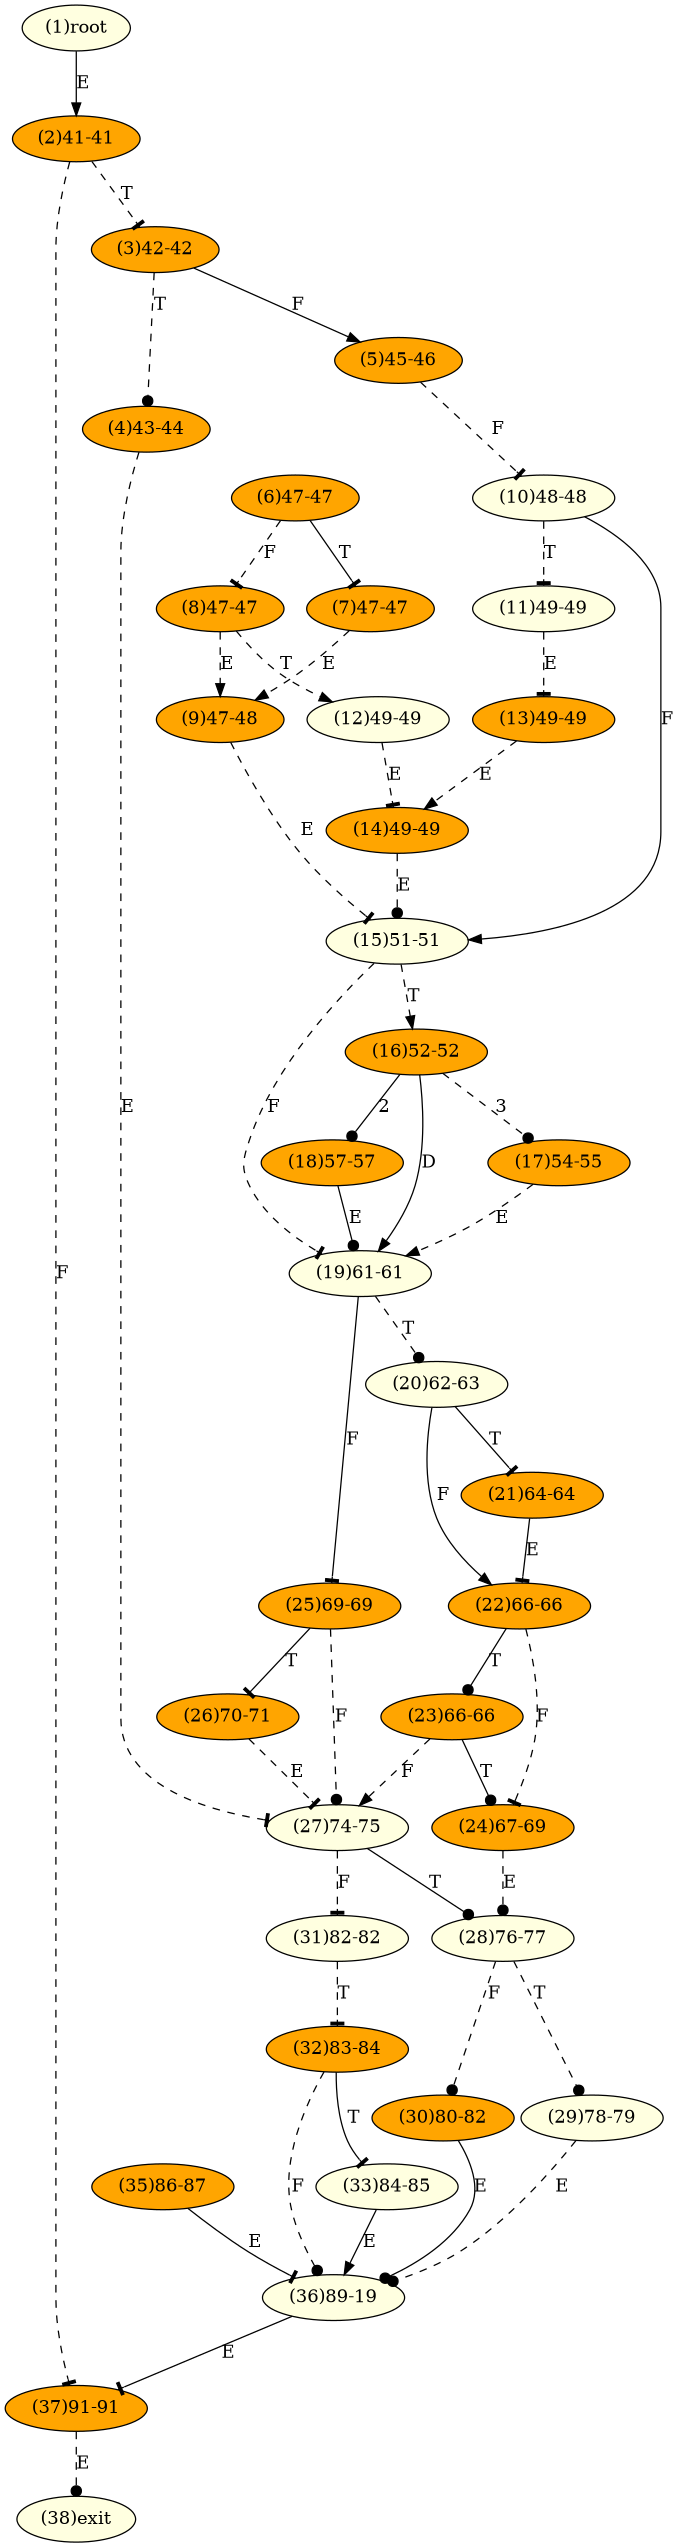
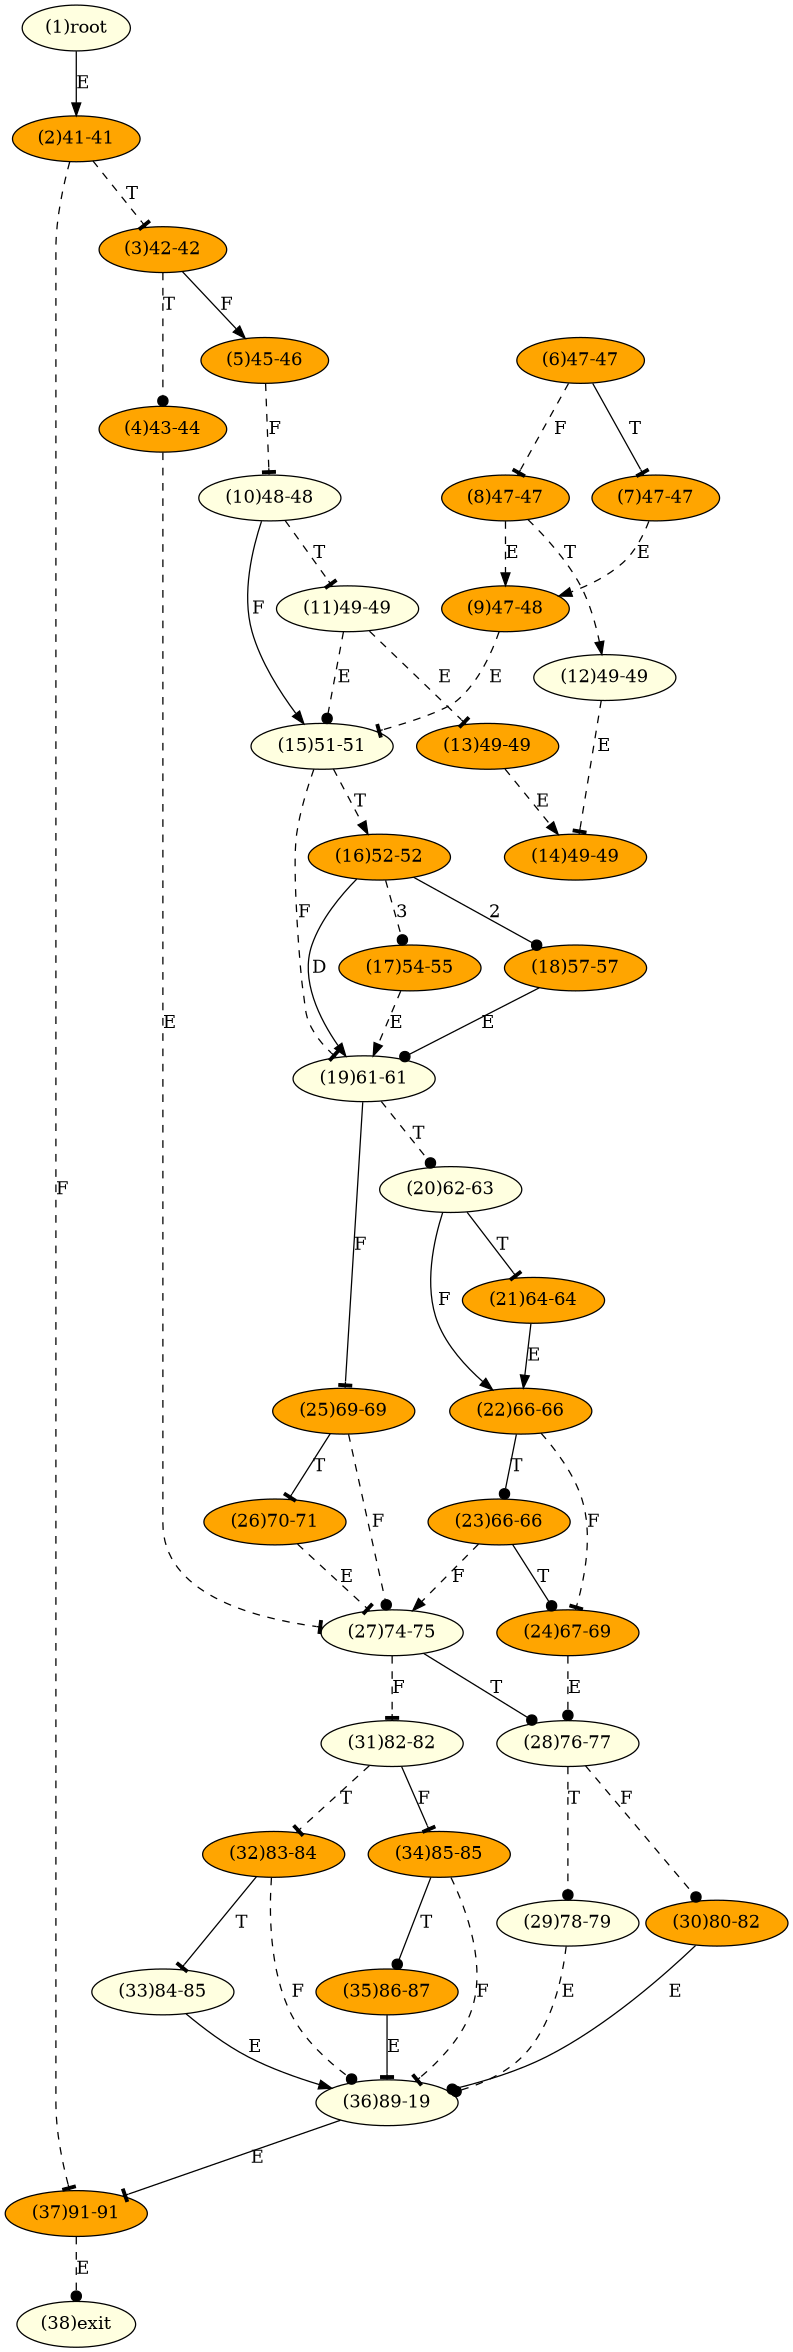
edge "(14)49-49" -> "(15)51-51": now "(11)49-49" -> "(15)51-51"
edge "(21)64-64" -> "(22)66-66": arrowhead tee -> normal
node "(34)85-85": added
